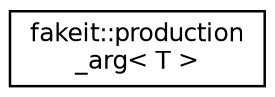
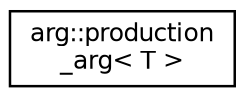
node "fakeit::production _arg< T >": label "fakeit::production _arg< T >" -> "arg::production _arg< T >"
